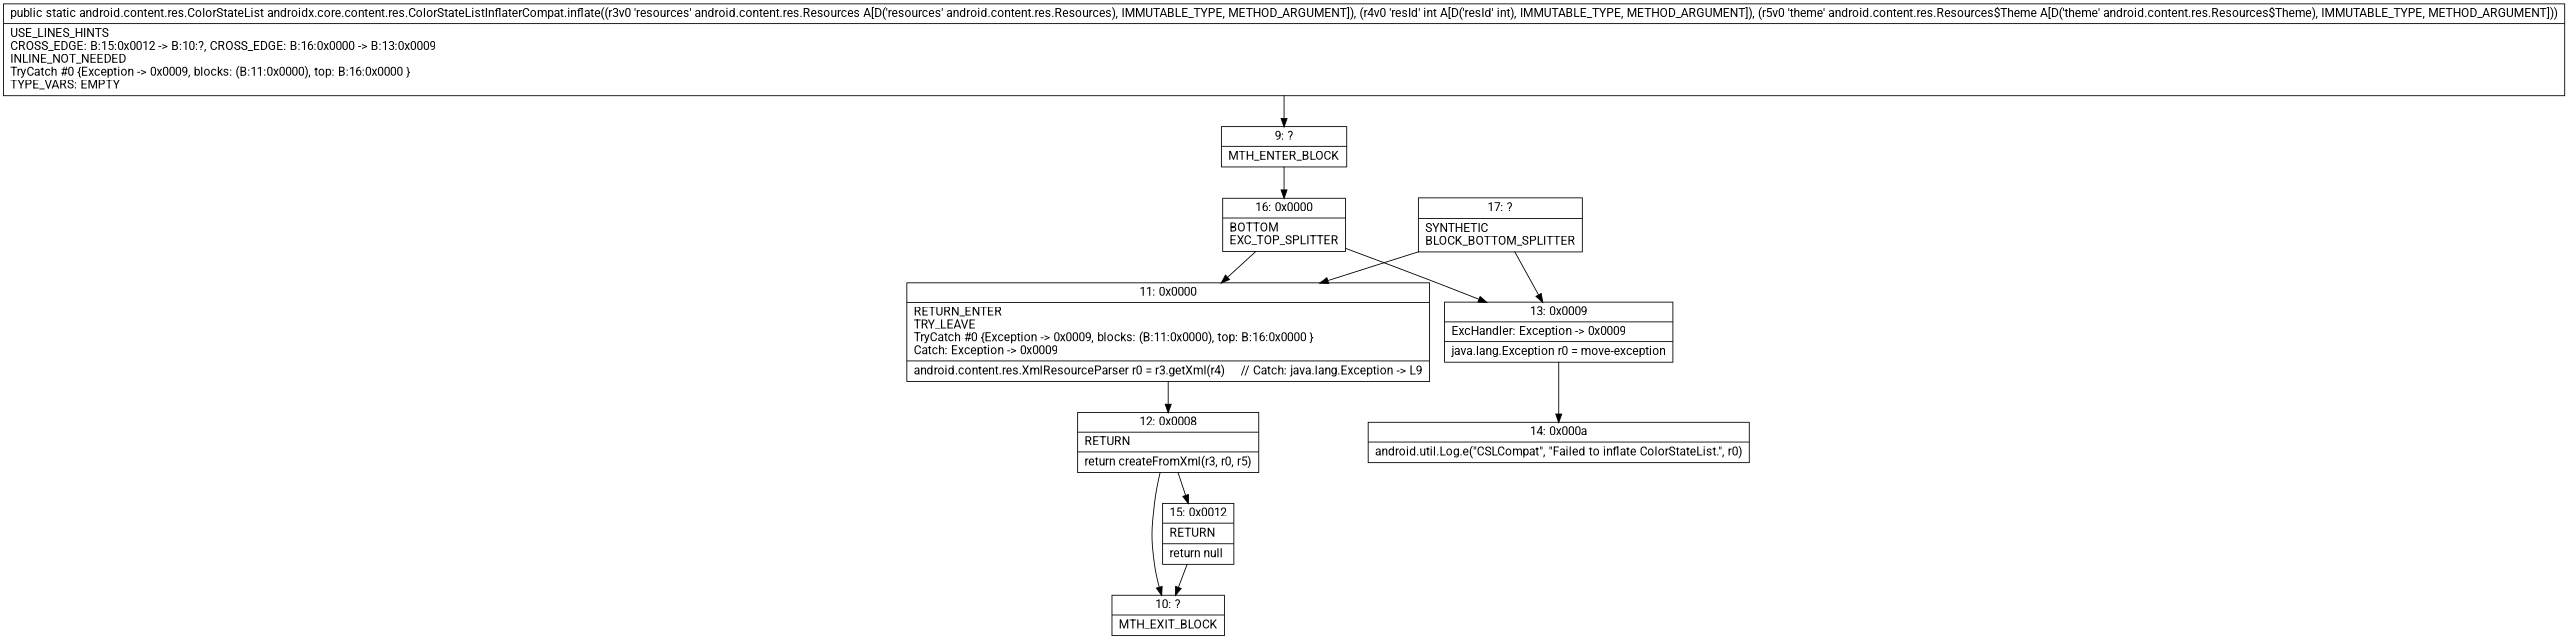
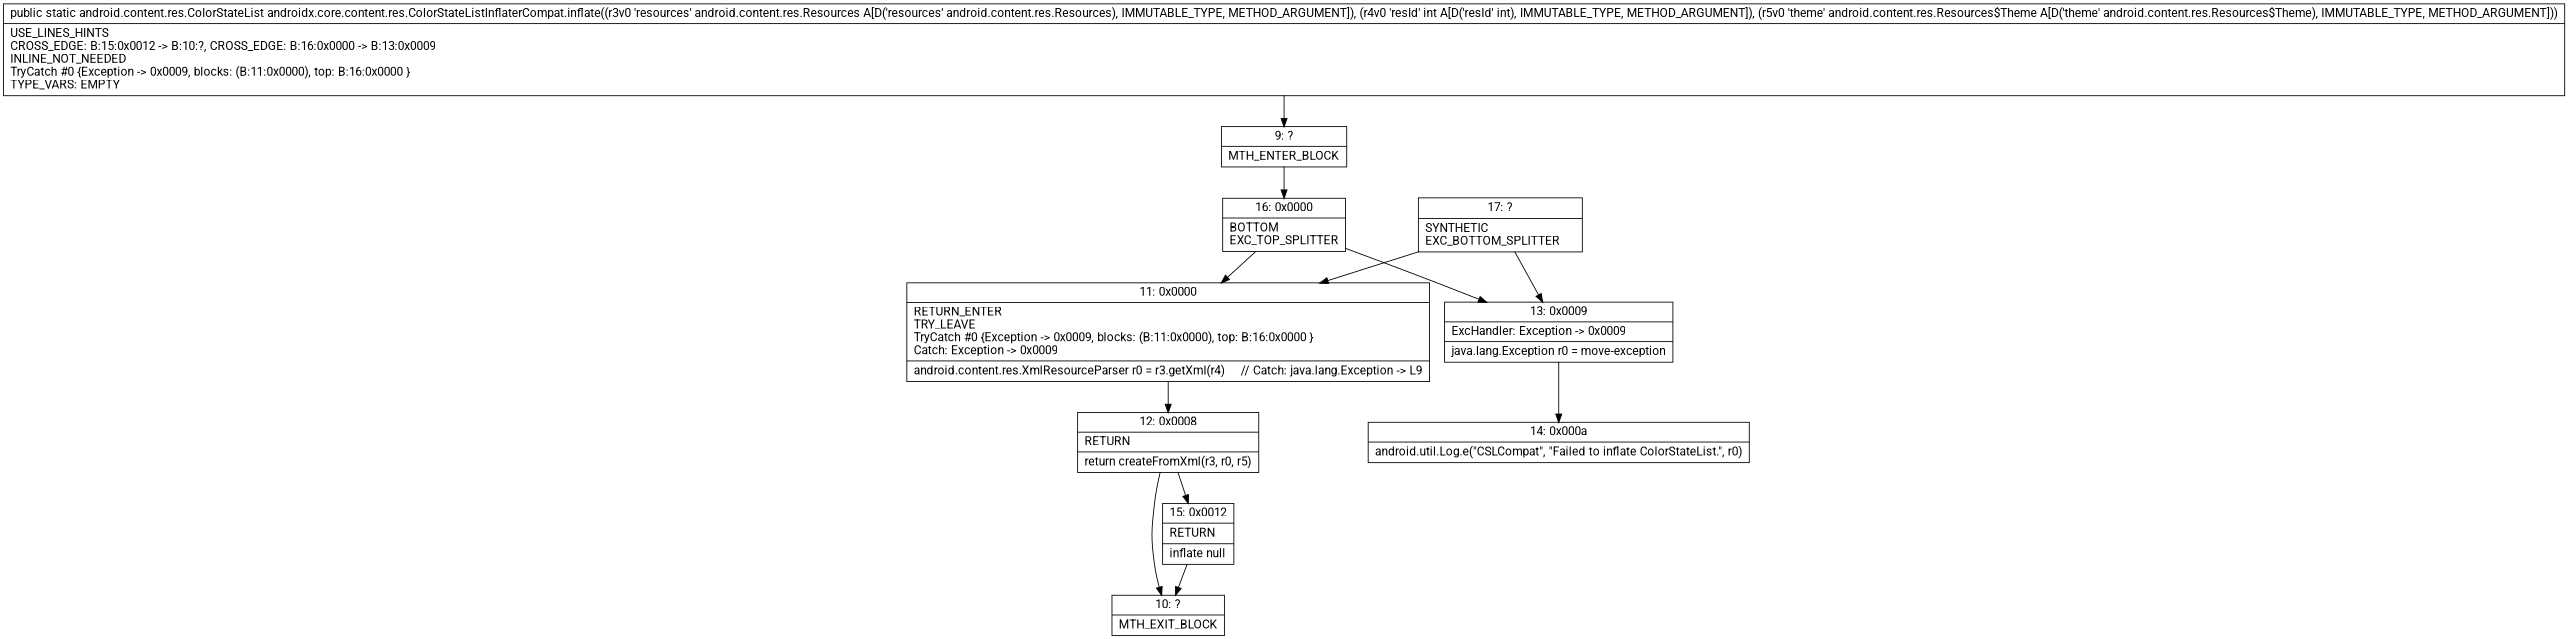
node "17: ?": text "BLOCK_BOTTOM_SPLITTER" -> "EXC_BOTTOM_SPLITTER"
node "15: 0x0012": text "return null" -> "inflate null"
